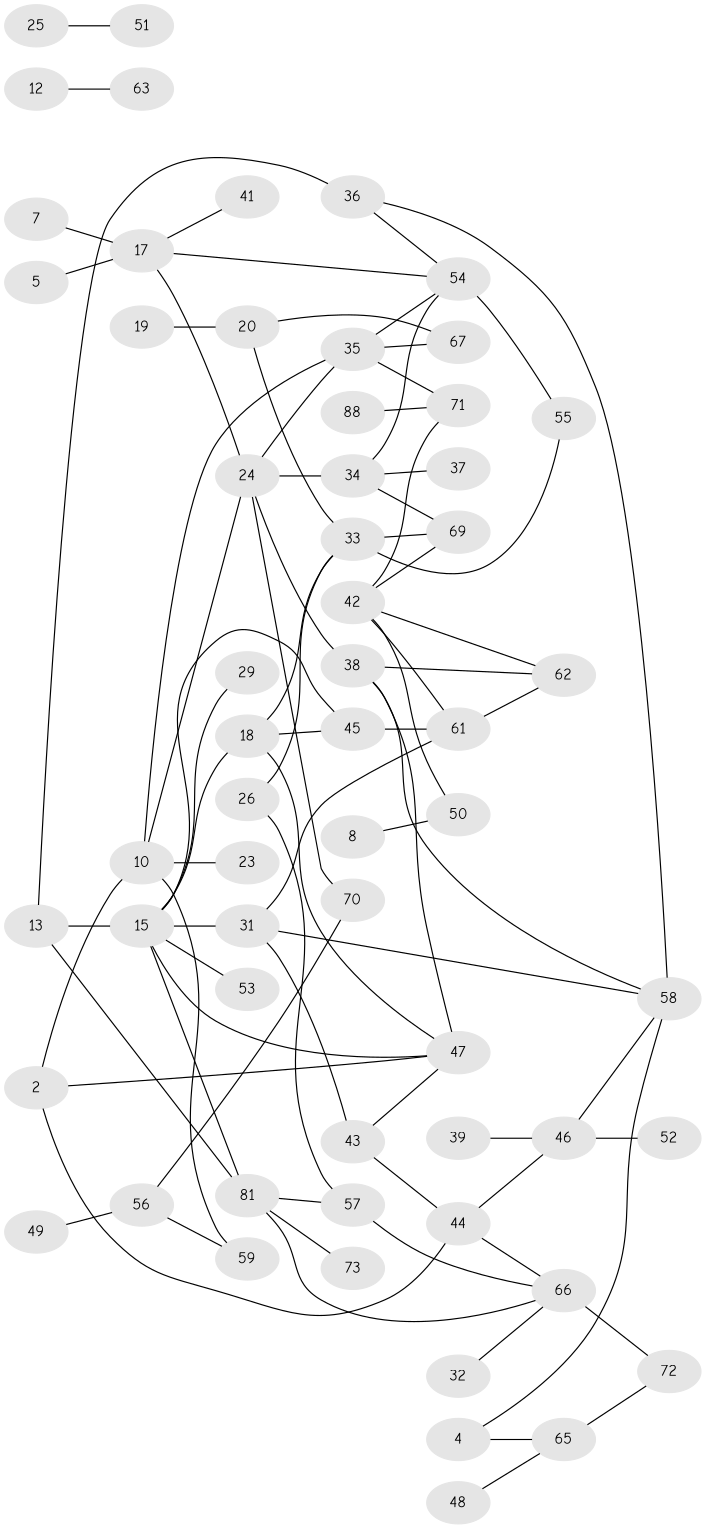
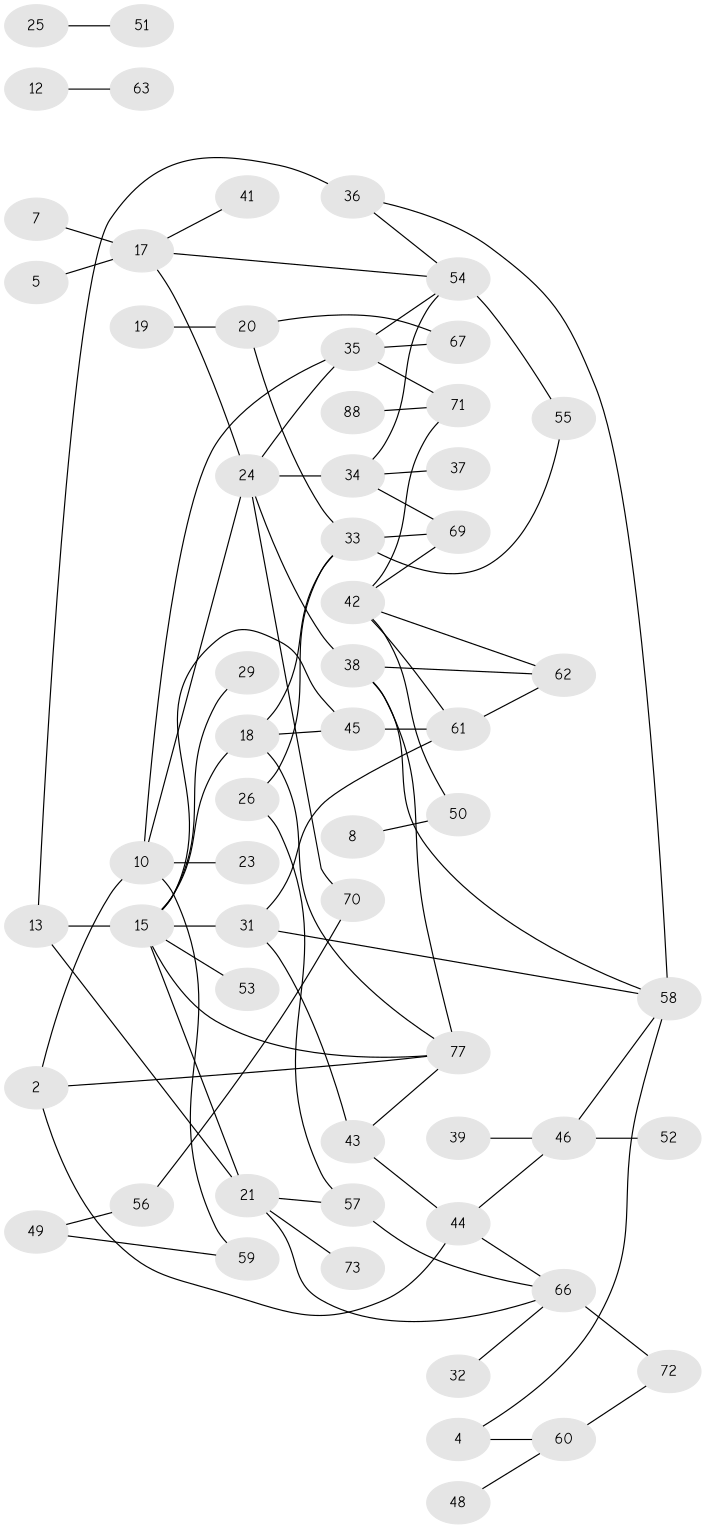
node "47": label "47" -> "77"
node "81": label "81" -> "21"
edge "56" -- "59": now "49" -- "59"
node "65": label "65" -> "60"
